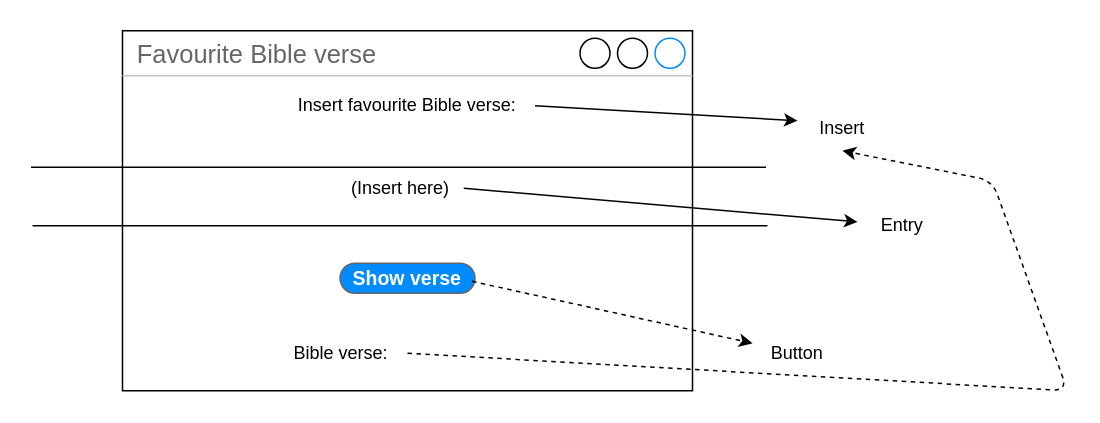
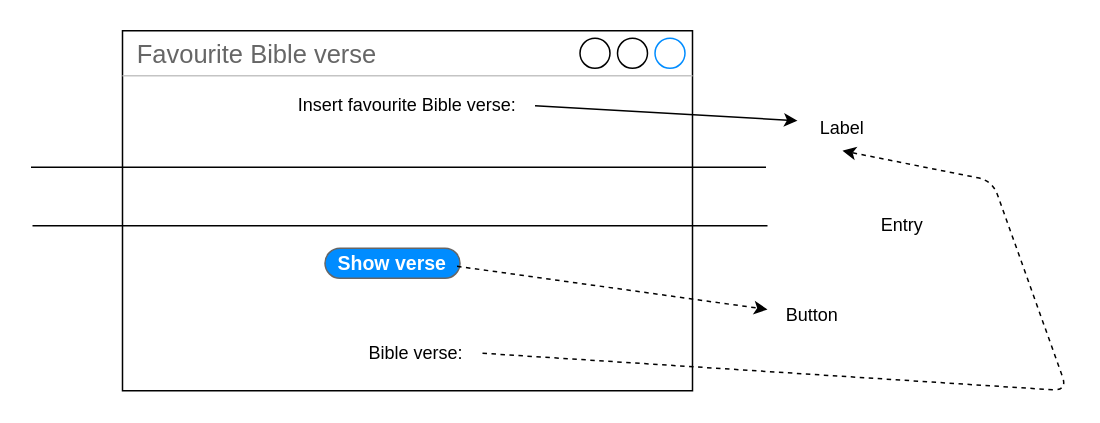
node "Insert": label "Insert" -> "Label"
node "(Insert here)": removed
edge "(Insert here)" -> "Entry": removed
node "Show verse": moved (407, 278) -> (392, 263)
node "Bible verse:": moved (344, 353) -> (419, 353)
node "Button": moved (797, 353) -> (812, 316)
